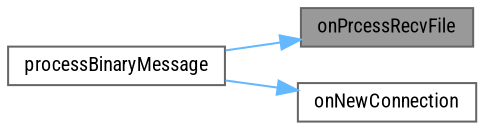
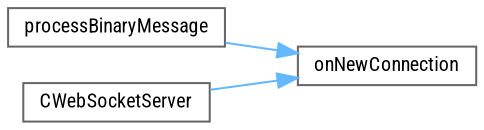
node "onPrcessRecvFile": removed
node "CWebSocketServer": added
